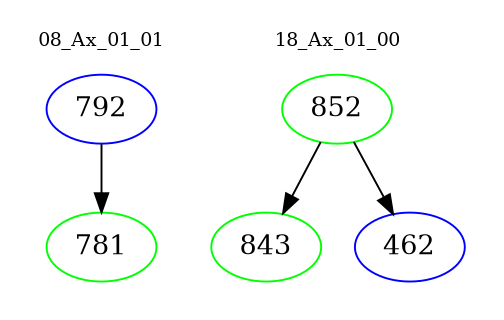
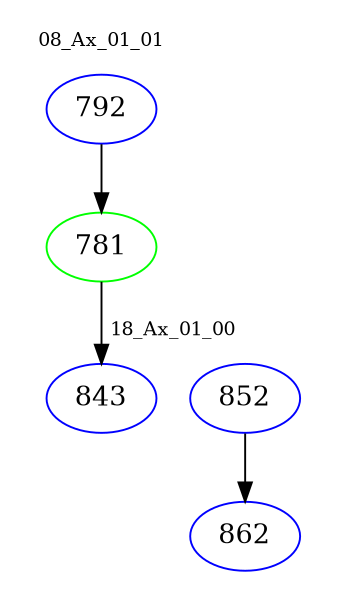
node "852": color green -> blue
edge "852" -> "843": now "781" -> "843"
node "843": color green -> blue
node "462": label "462" -> "862"
